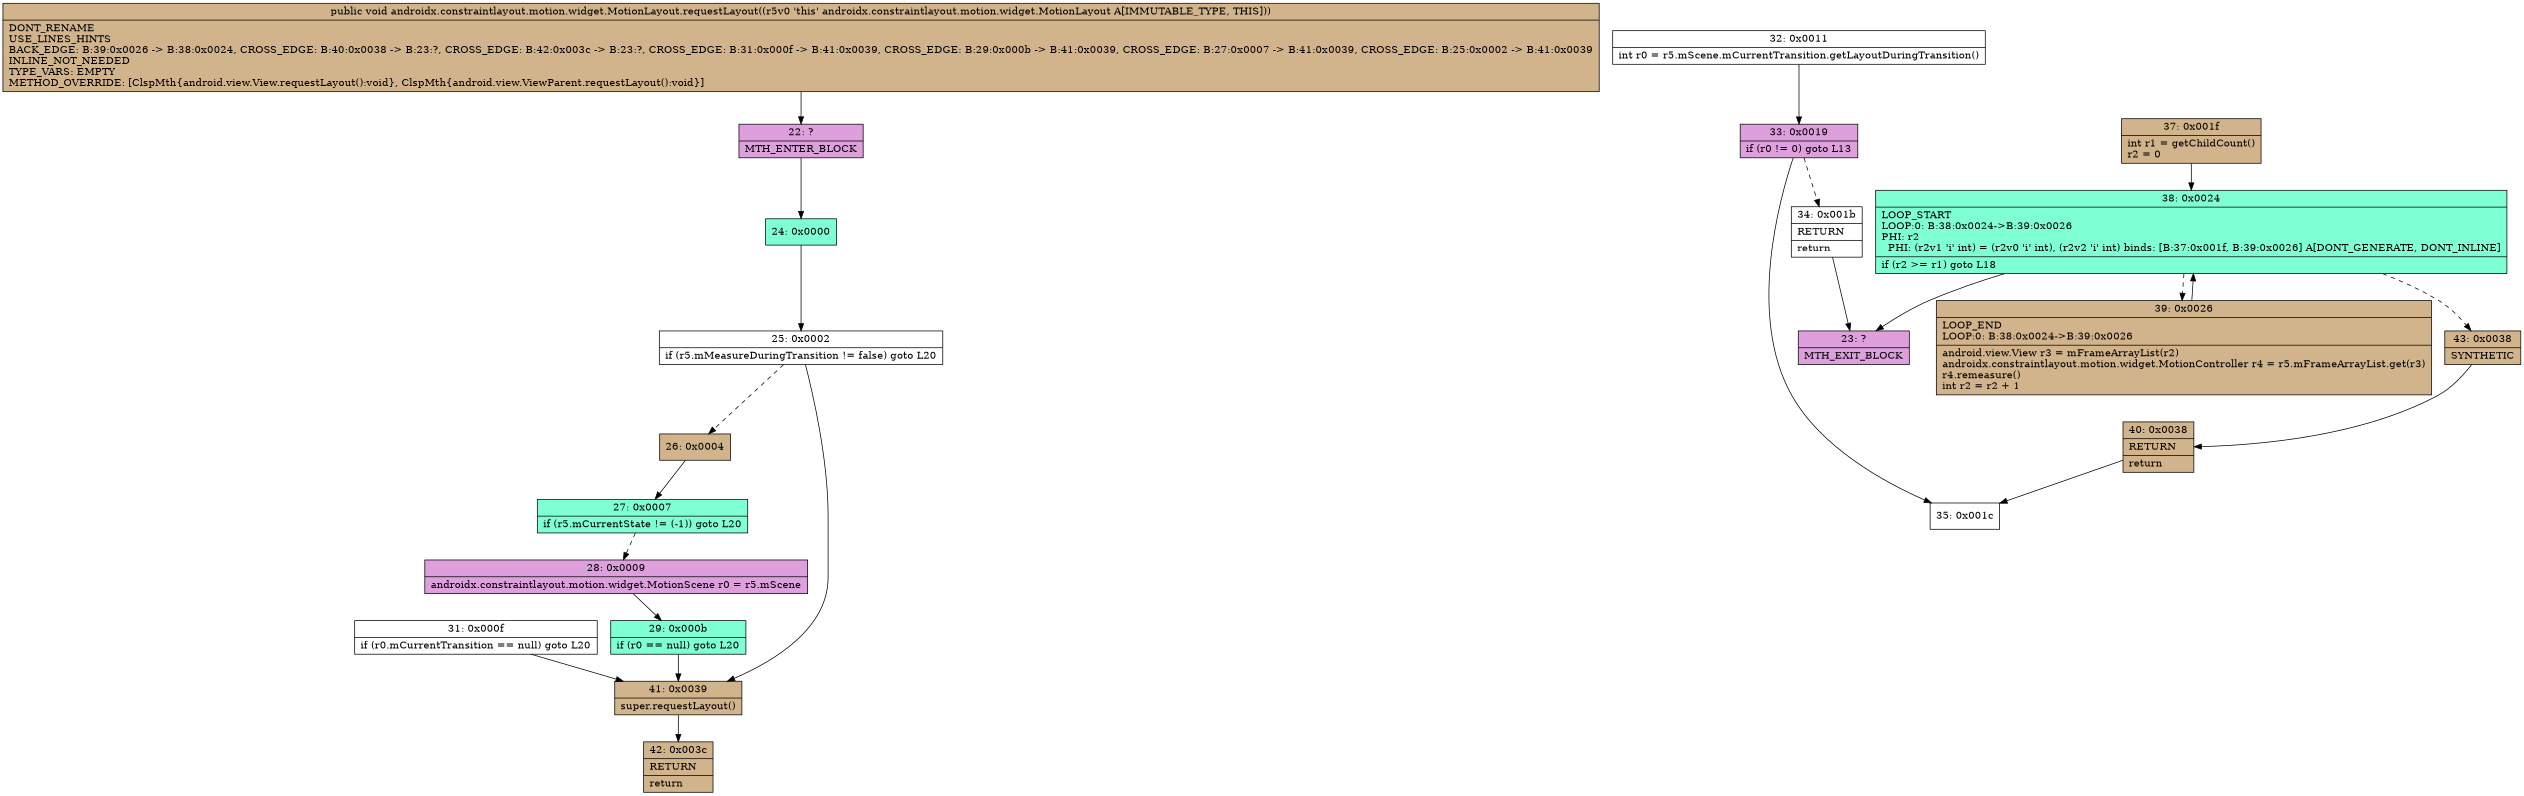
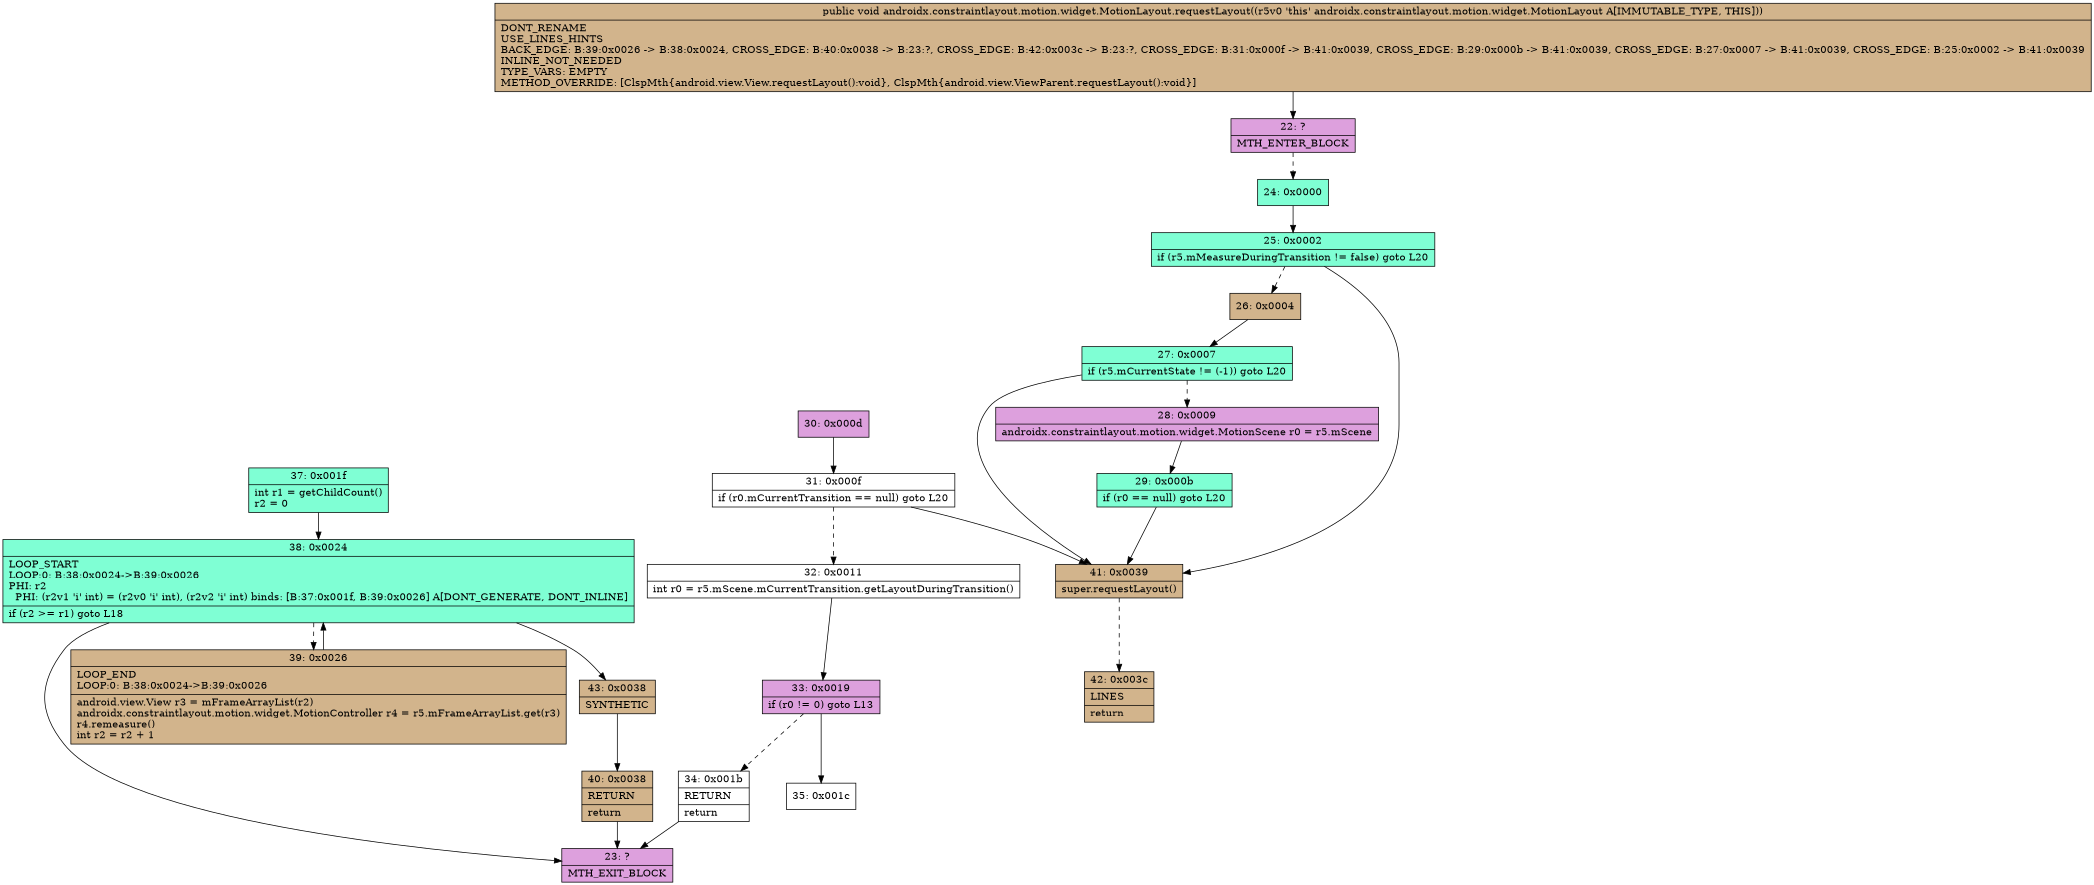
node "37: 0x001f": fillcolor tan -> aquamarine
edge "22: ?" -> "24: 0x0000": style solid -> dashed
edge "38: 0x0024" -> "43: 0x0038": style dashed -> solid
node "25: 0x0002": fillcolor white -> aquamarine
node "30: 0x000d": added
edge "27: 0x0007" -> "41: 0x0039": added
edge "40: 0x0038" -> "35: 0x001c": now "40: 0x0038" -> "23: ?"
edge "31: 0x000f" -> "32: 0x0011": added
edge "41: 0x0039" -> "42: 0x003c": style solid -> dashed
node "42: 0x003c": text "RETURN" -> "LINES"
